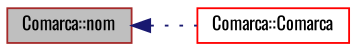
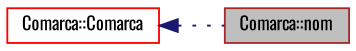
edge "Comarca::Comarca" -> "Comarca::nom": reversed
